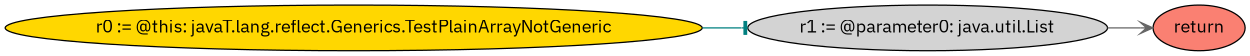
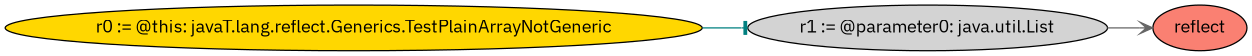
node "return": label "return" -> "reflect"
